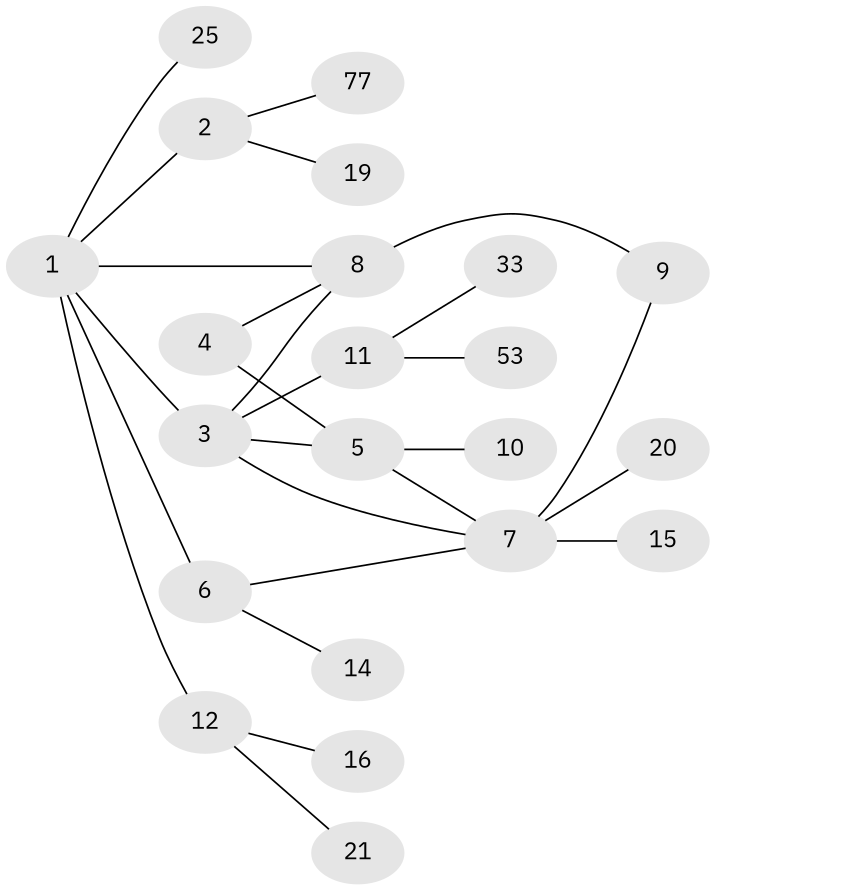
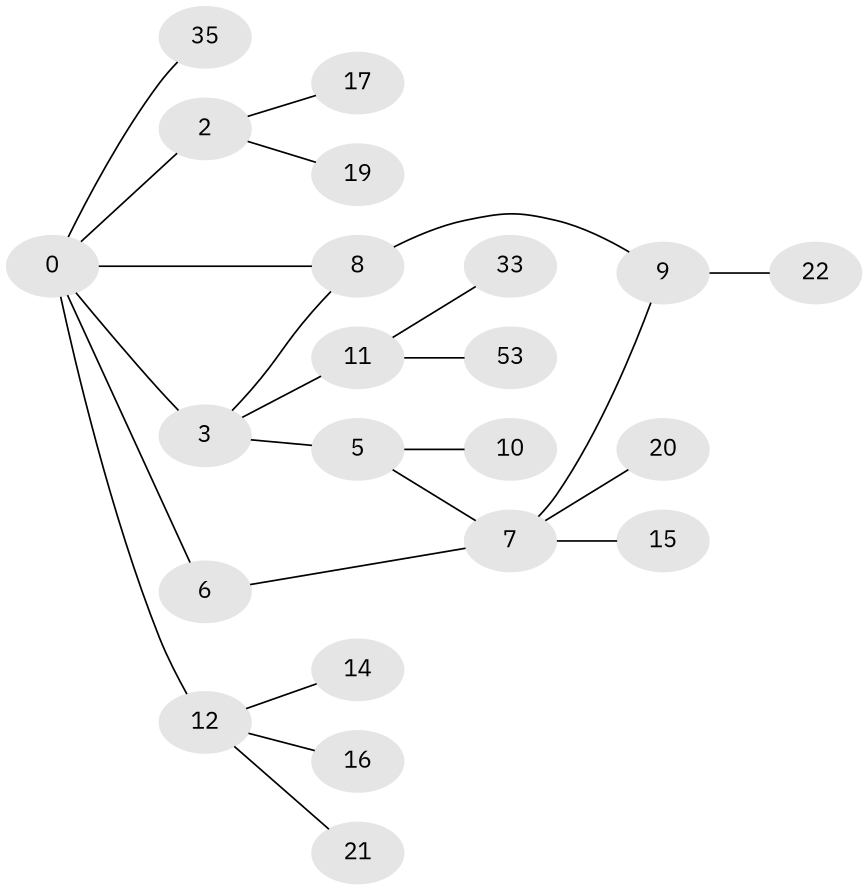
node "25": label "25" -> "35"
node "77": label "77" -> "17"
node "1": label "1" -> "0"
node "22": added
node "4": removed
edge "3" -- "7": removed
edge "6" -- "14": now "12" -- "14"
